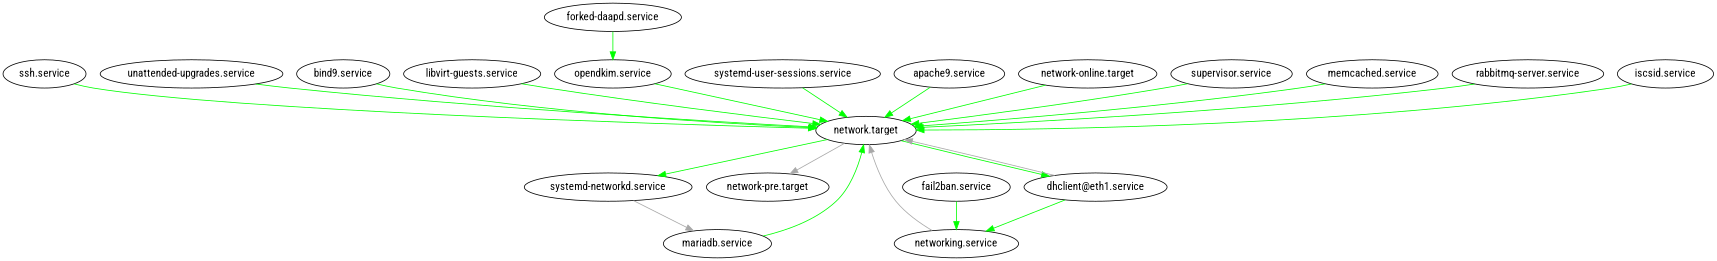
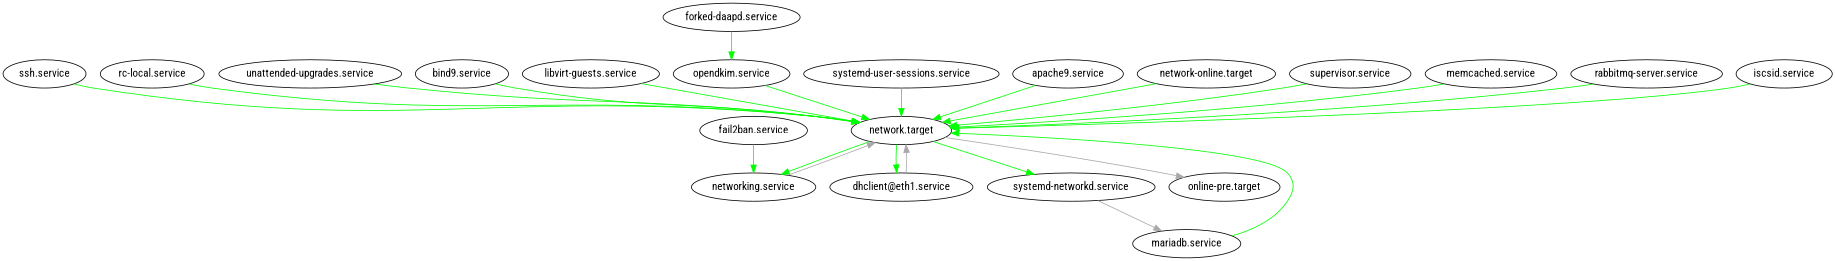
node "rc-local.service": added
node "network-pre.target": label "network-pre.target" -> "online-pre.target"
edge "dhclient@eth1.service" -> "networking.service": now "network.target" -> "networking.service"
